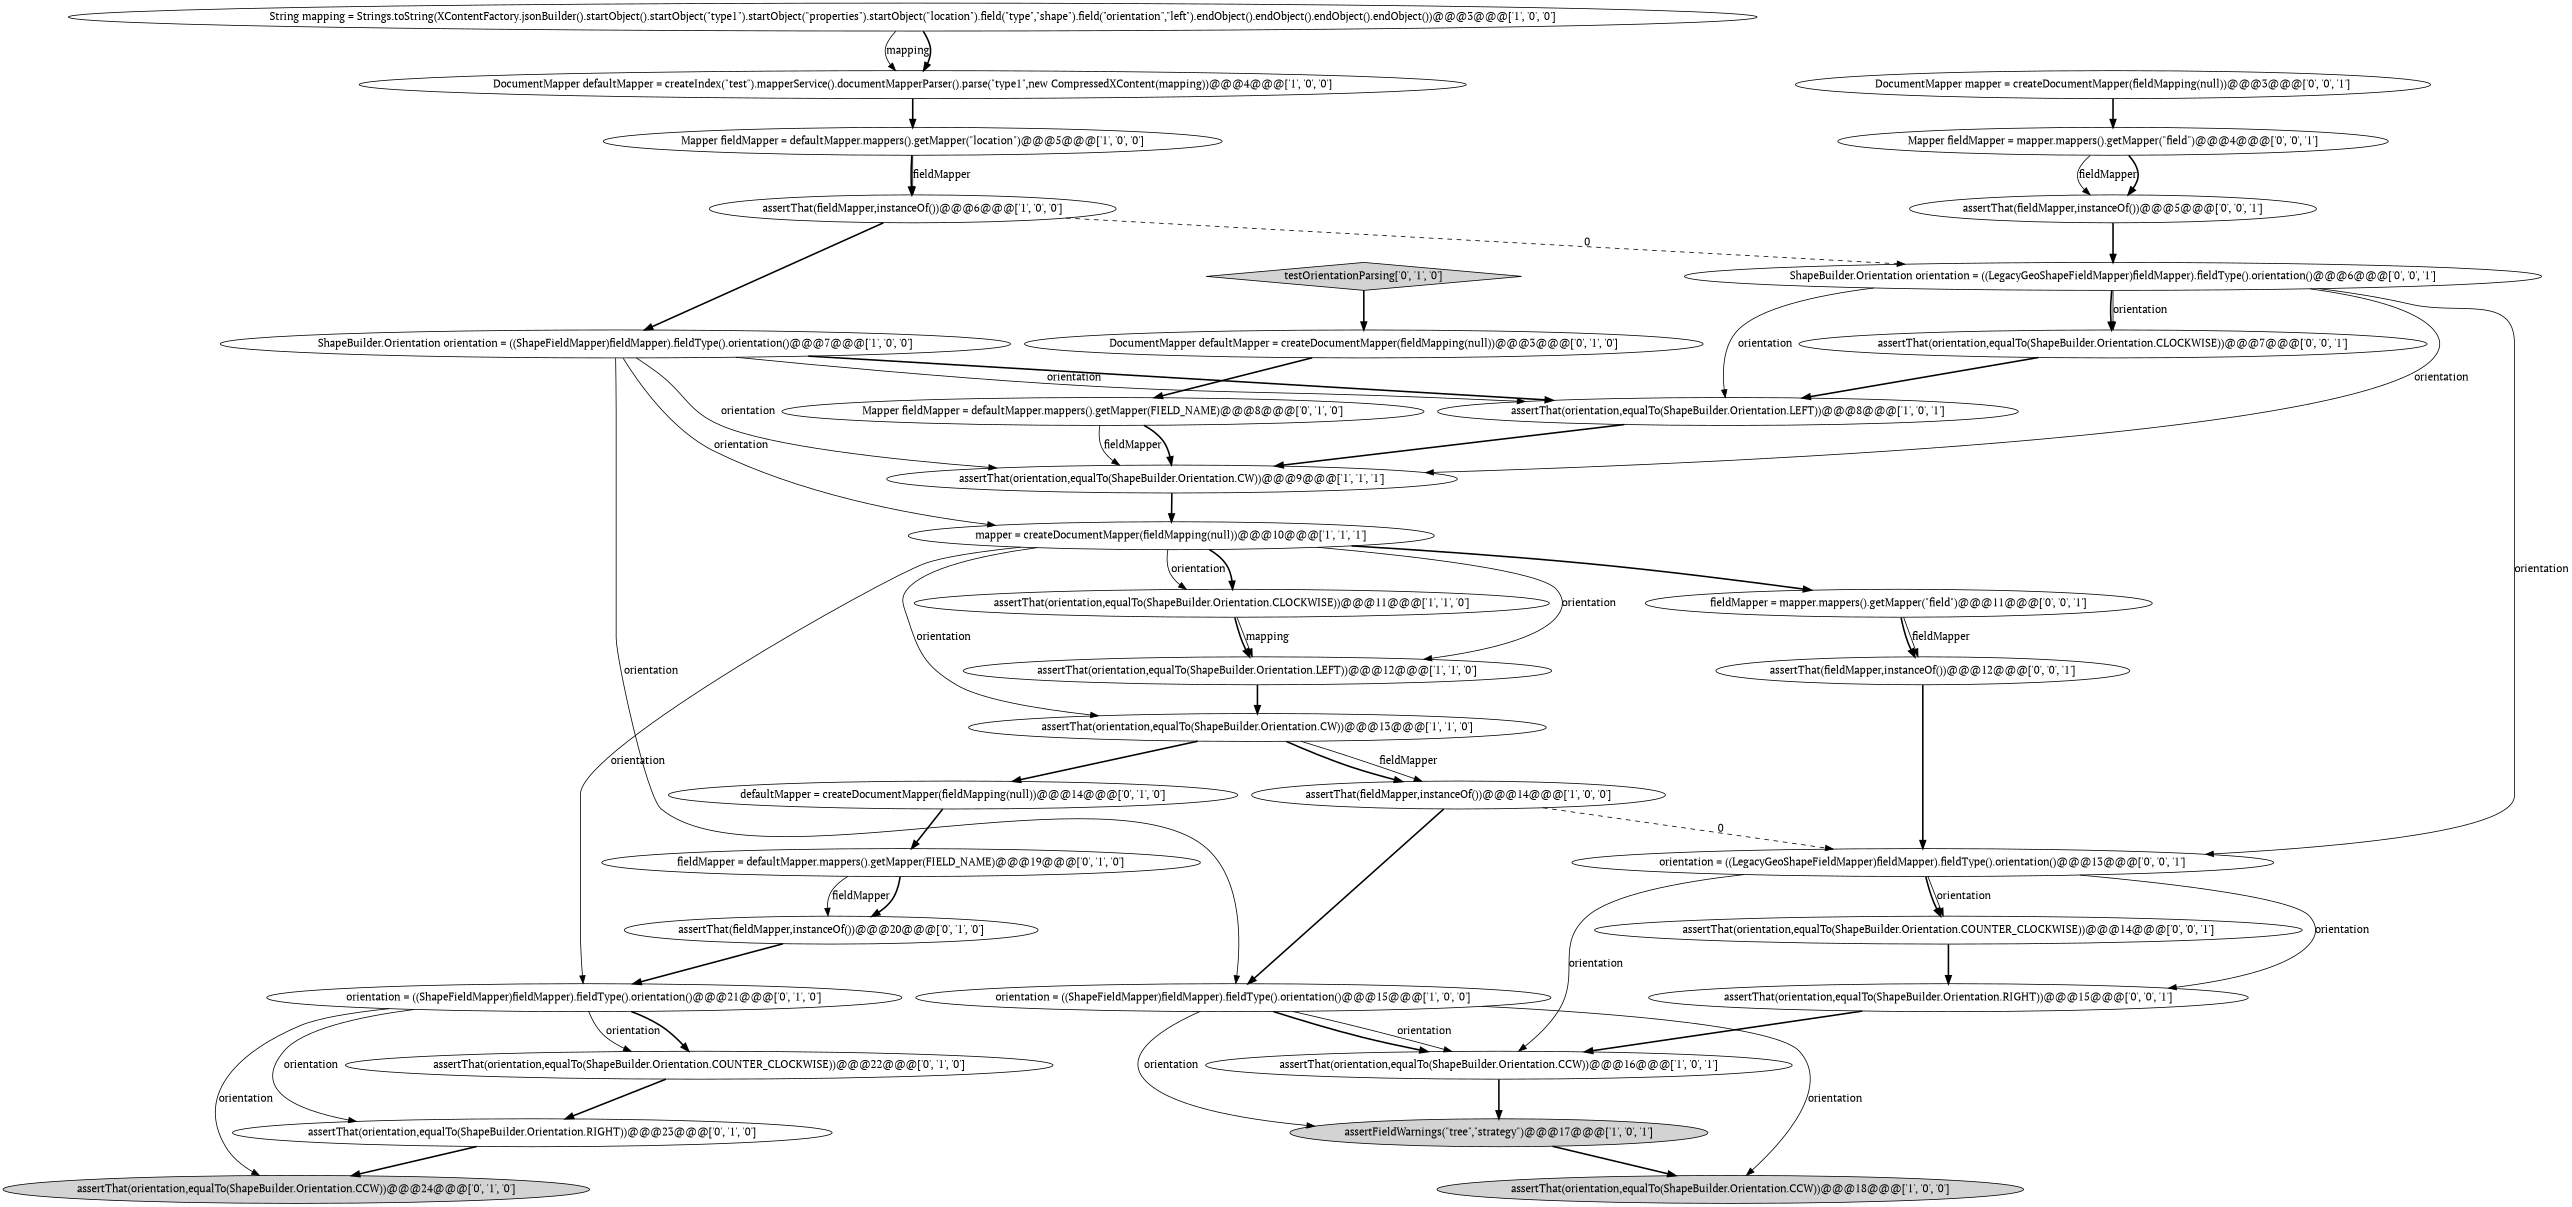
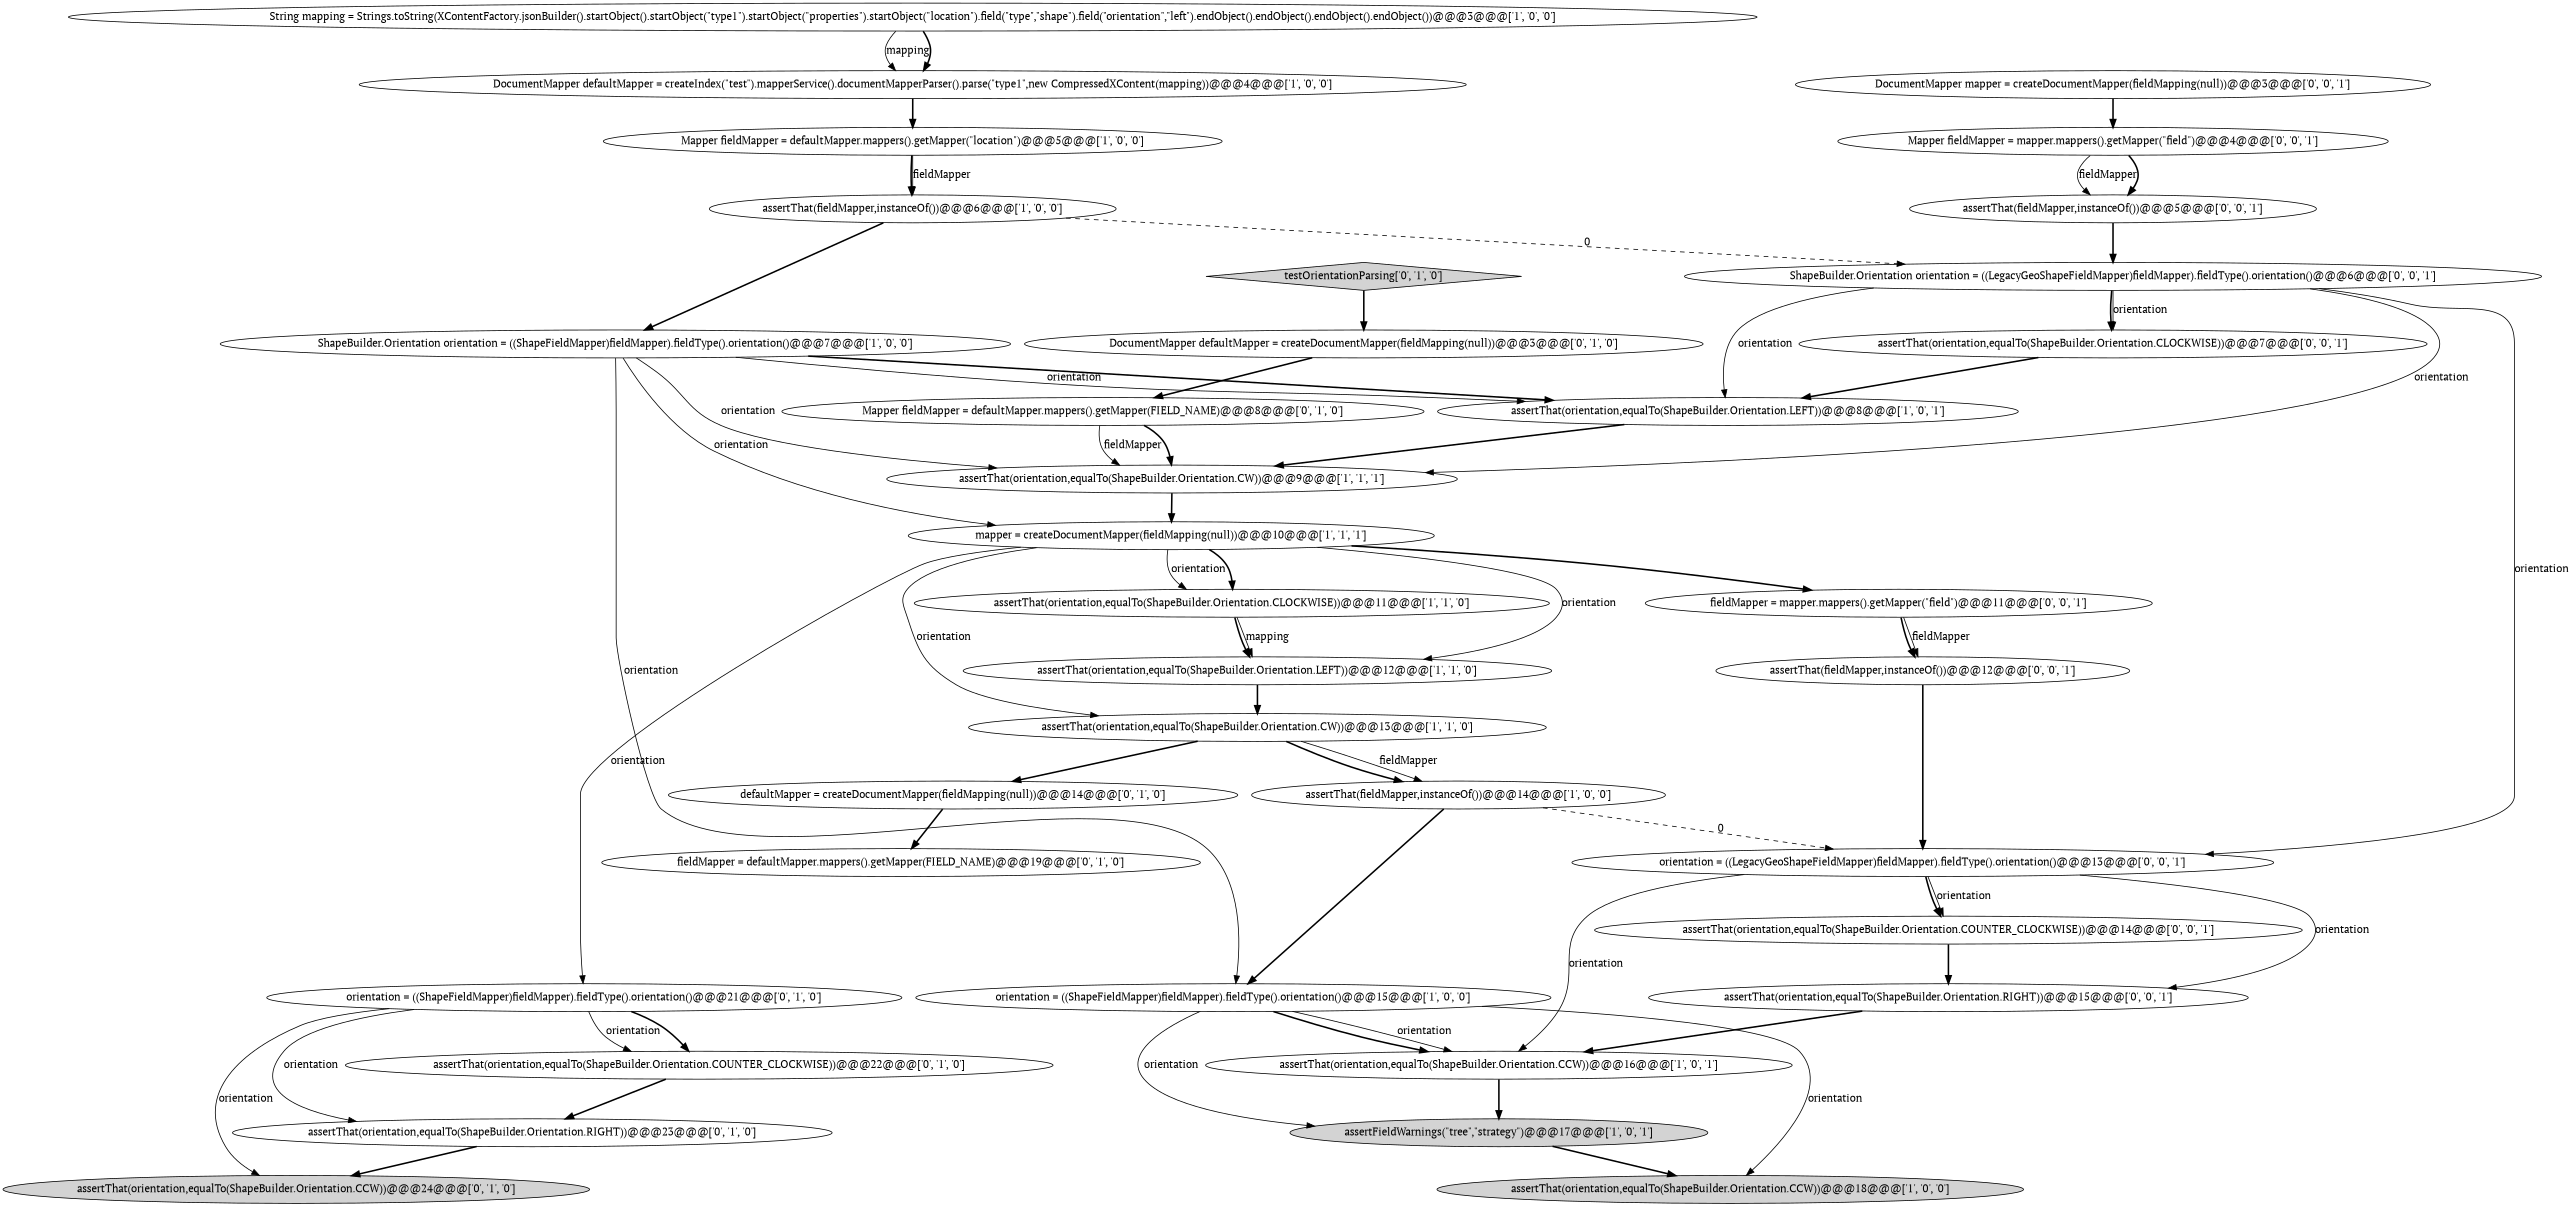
node "assertThat(fieldMapper,instanceOf())@@@20@@@['0', '1', '0']": removed
